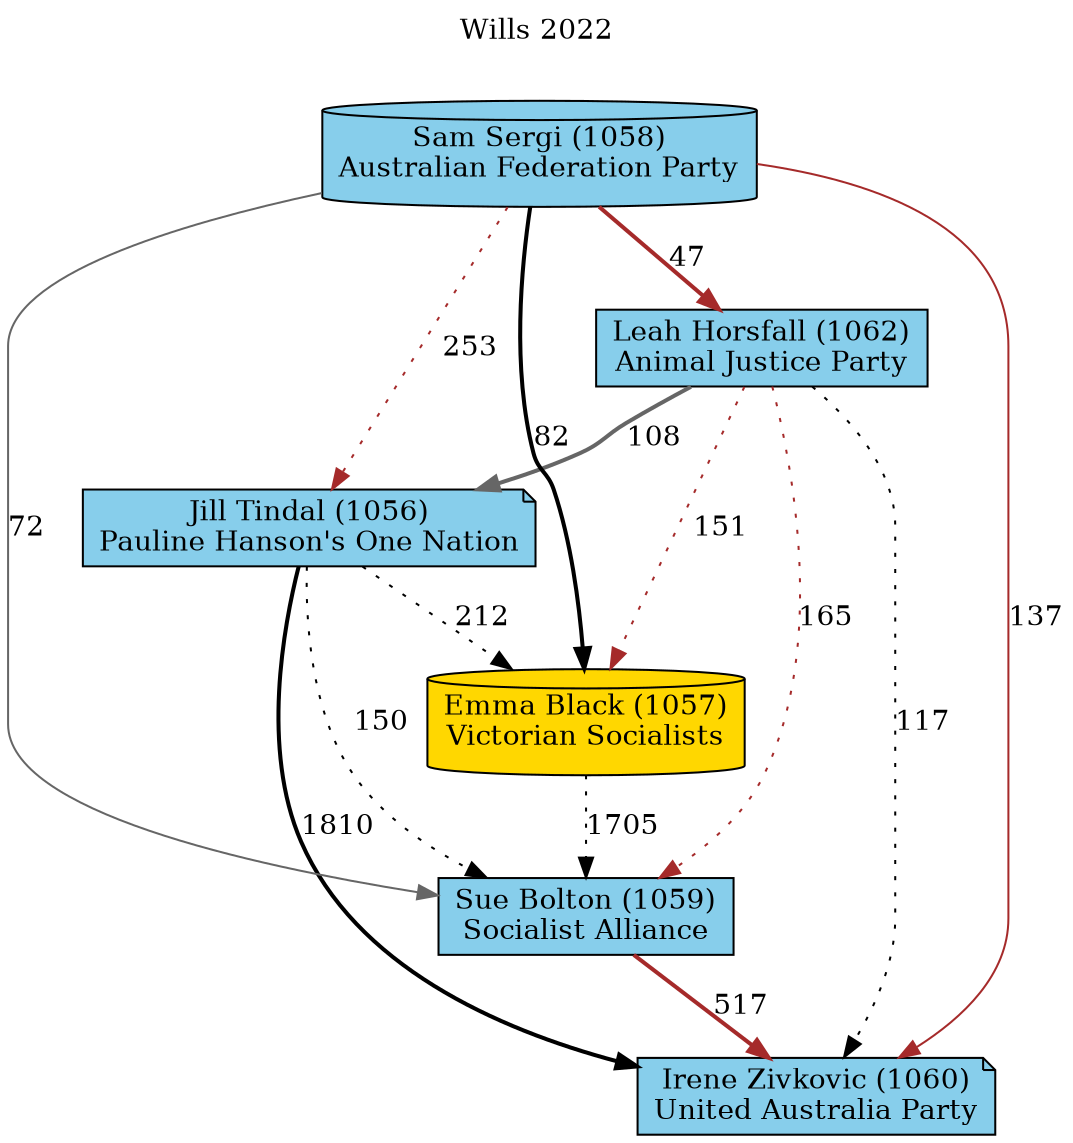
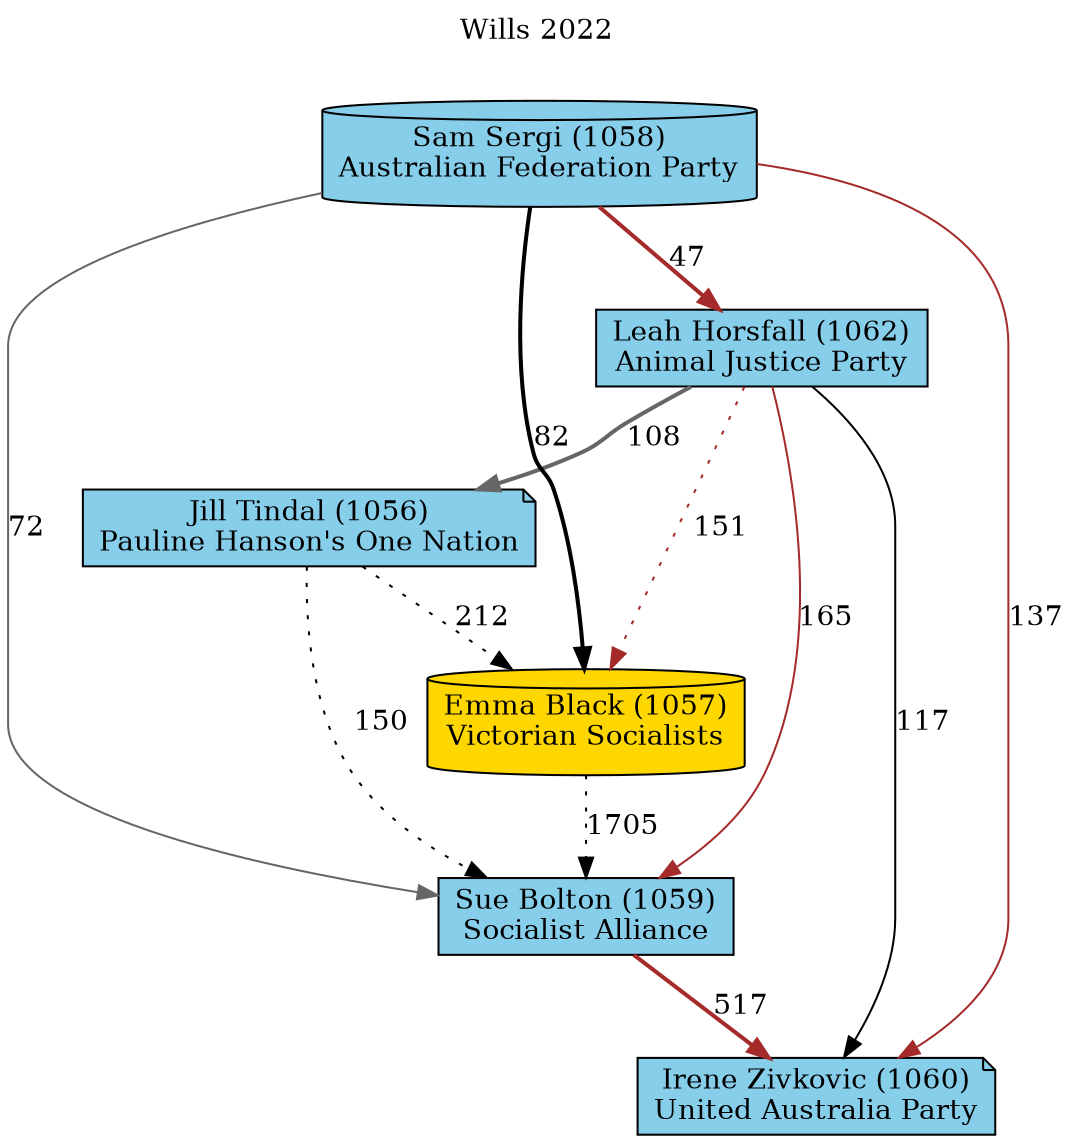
edge "Sam Sergi (1058) Australian Federation Party" -> "Jill Tindal (1056) Pauline Hanson's One Nation": removed, label "253"
edge "Leah Horsfall (1062) Animal Justice Party" -> "Sue Bolton (1059) Socialist Alliance": style dotted -> solid
edge "Leah Horsfall (1062) Animal Justice Party" -> "Irene Zivkovic (1060) United Australia Party": style dotted -> solid
edge "Jill Tindal (1056) Pauline Hanson's One Nation" -> "Irene Zivkovic (1060) United Australia Party": removed, label "1810"
